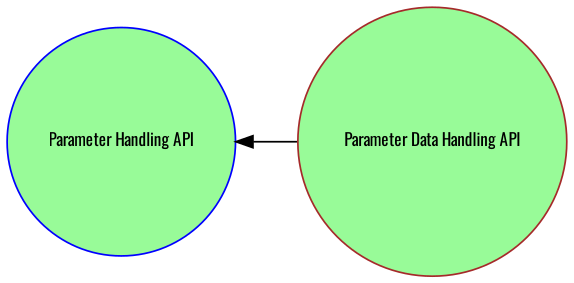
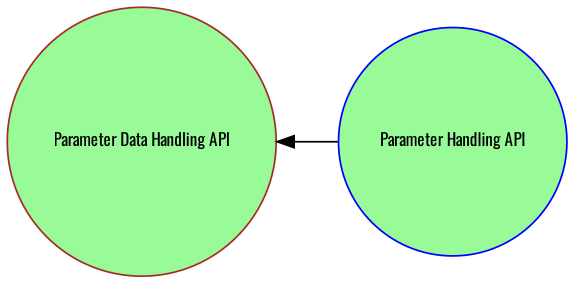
edge "Parameter Data Handling API" -> "Parameter Handling API": reversed
